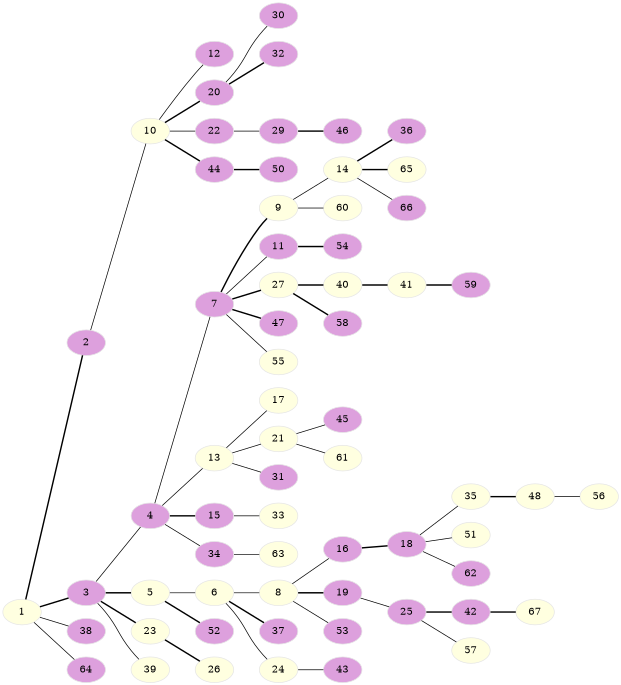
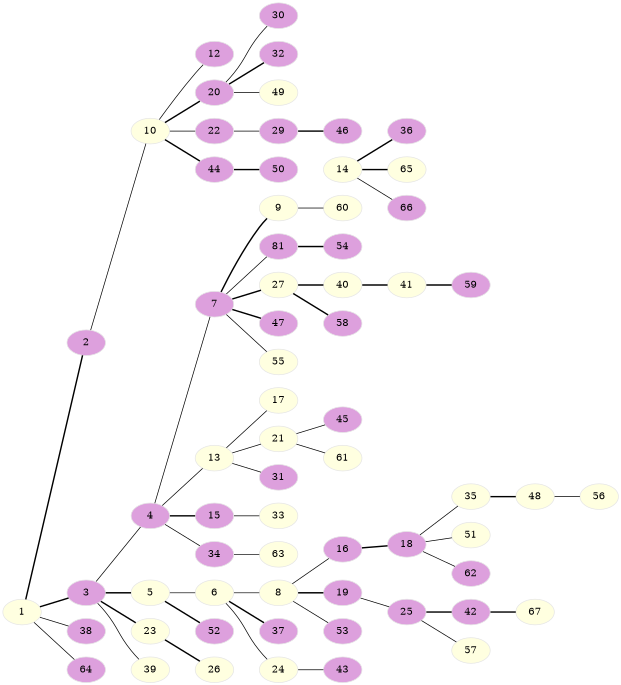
node "49": added
edge "14" -- "9": removed
node "11": label "11" -> "81"
